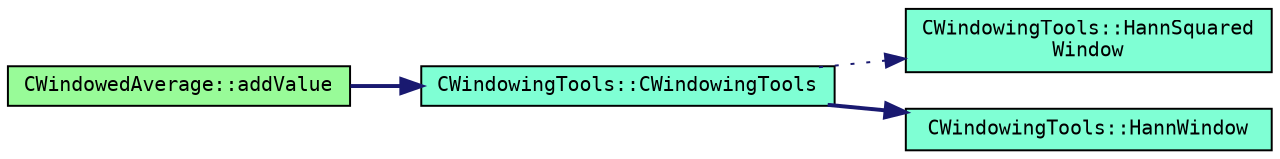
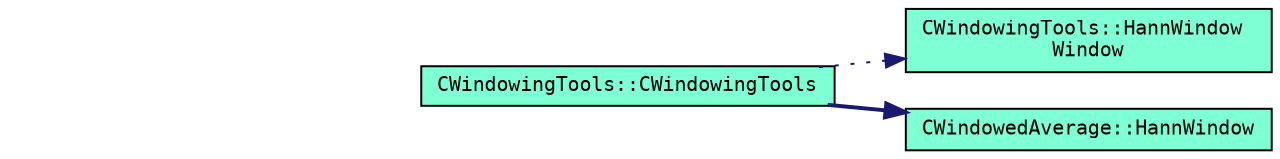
node "CWindowingTools::HannSquared Window": label "CWindowingTools::HannSquared Window" -> "CWindowingTools::HannWindow Window"
node "CWindowedAverage::addValue": removed
node "CWindowingTools::HannWindow": label "CWindowingTools::HannWindow" -> "CWindowedAverage::HannWindow"
